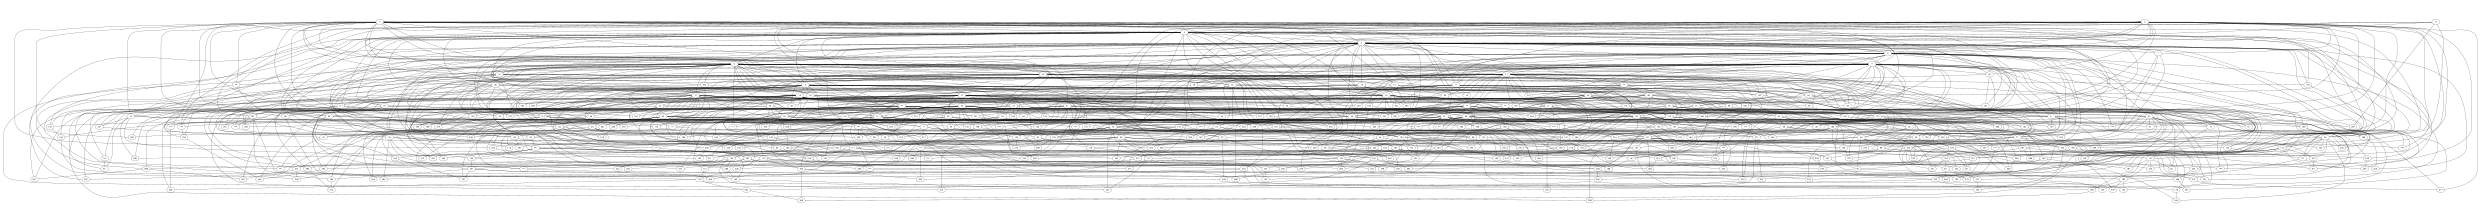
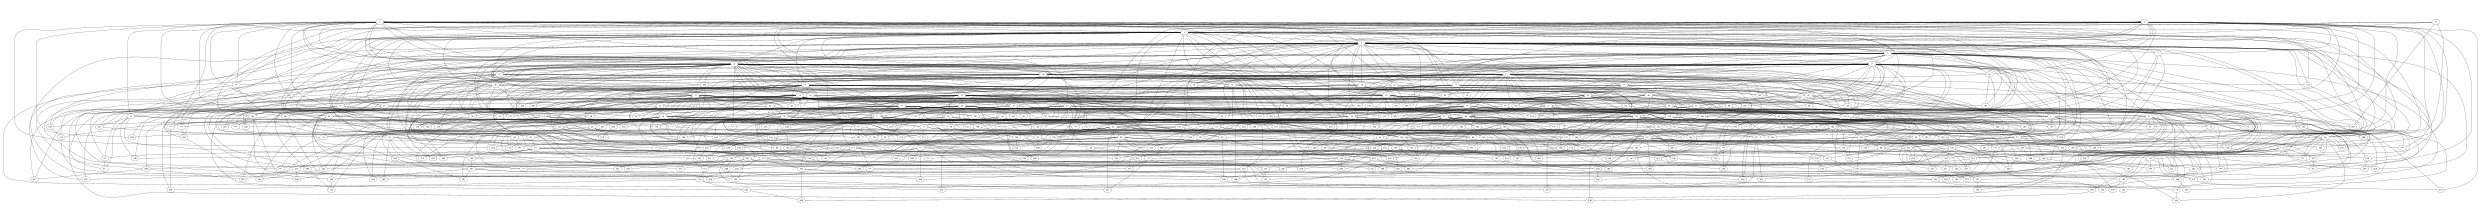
edge "122" -- "143": added
edge "86" -- "395": now "86" -- "301"
